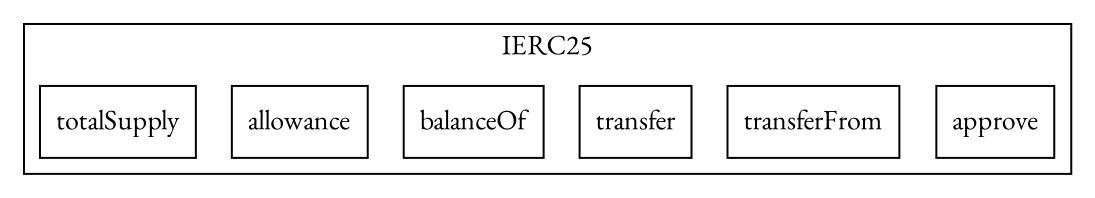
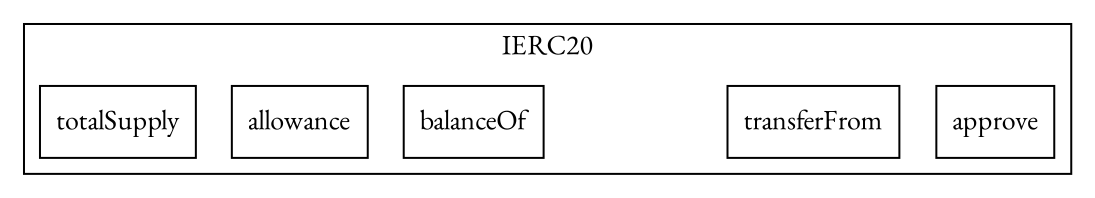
cluster "IERC25": label "IERC25" -> "IERC20"
node "transfer": removed
